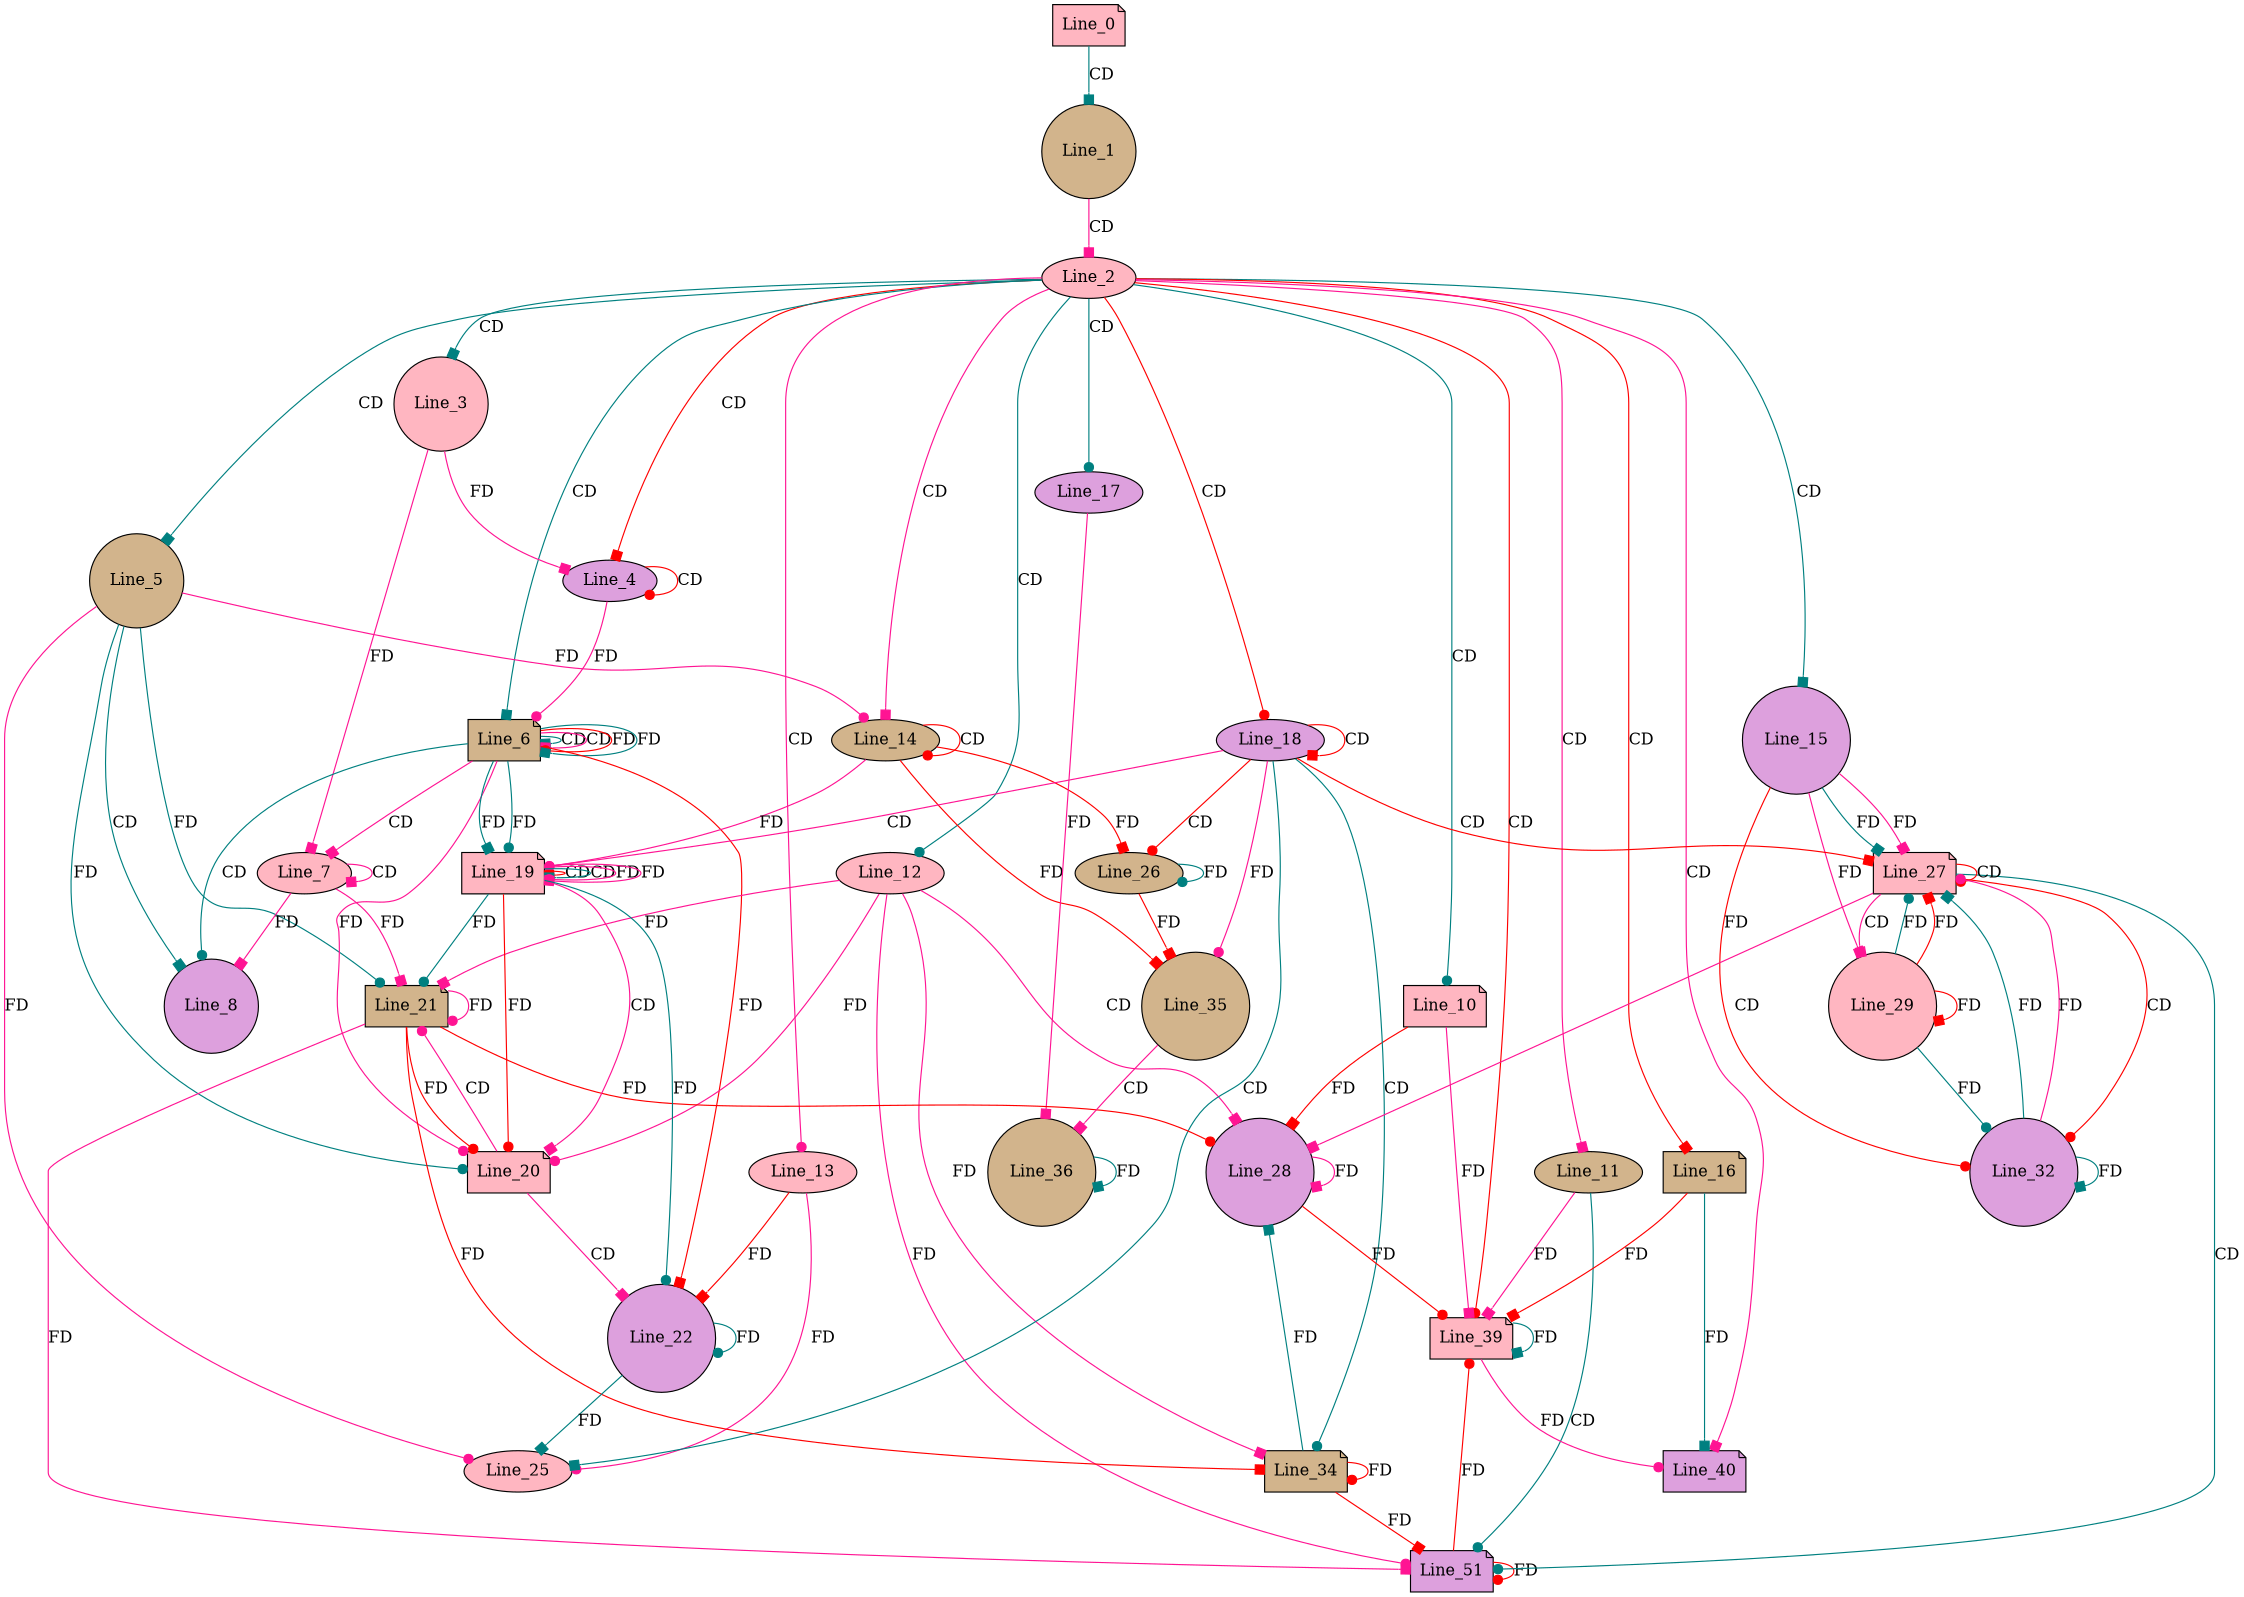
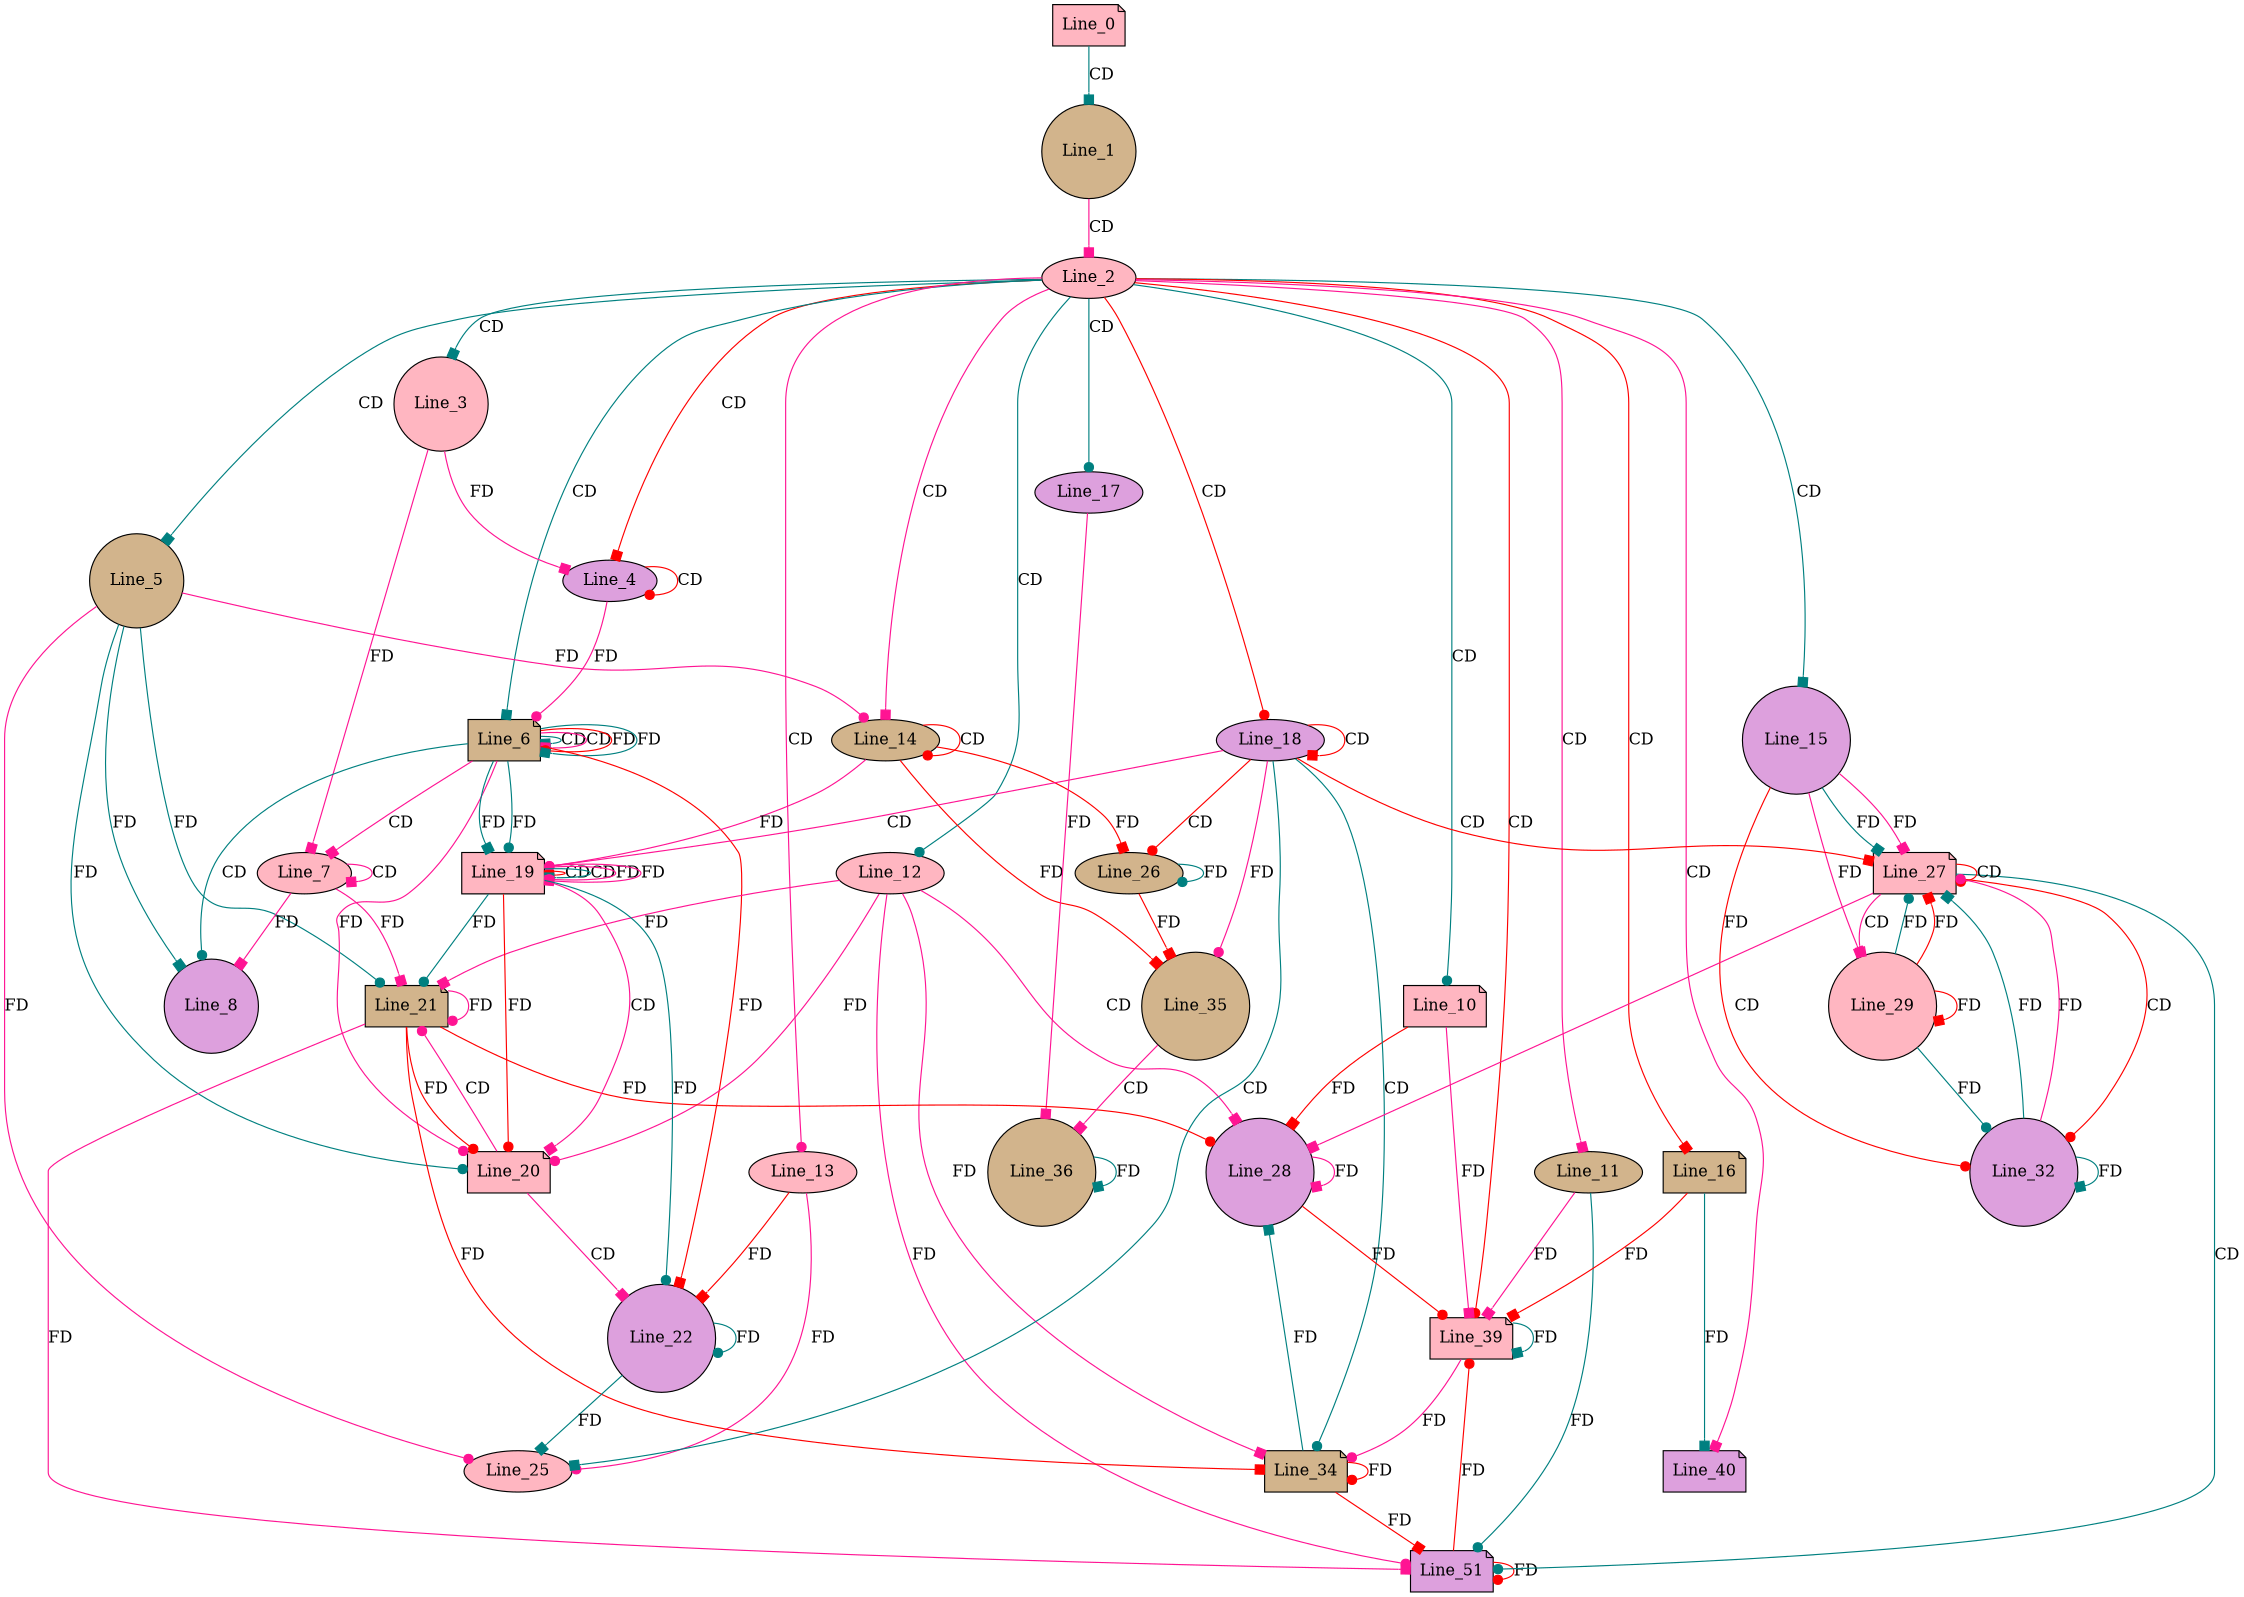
edge "Line_5" -> "Line_8": label "CD" -> "FD"
edge "Line_11" -> "Line_51": label "CD" -> "FD"
edge "Line_39" -> "Line_40": now "Line_39" -> "Line_34"
